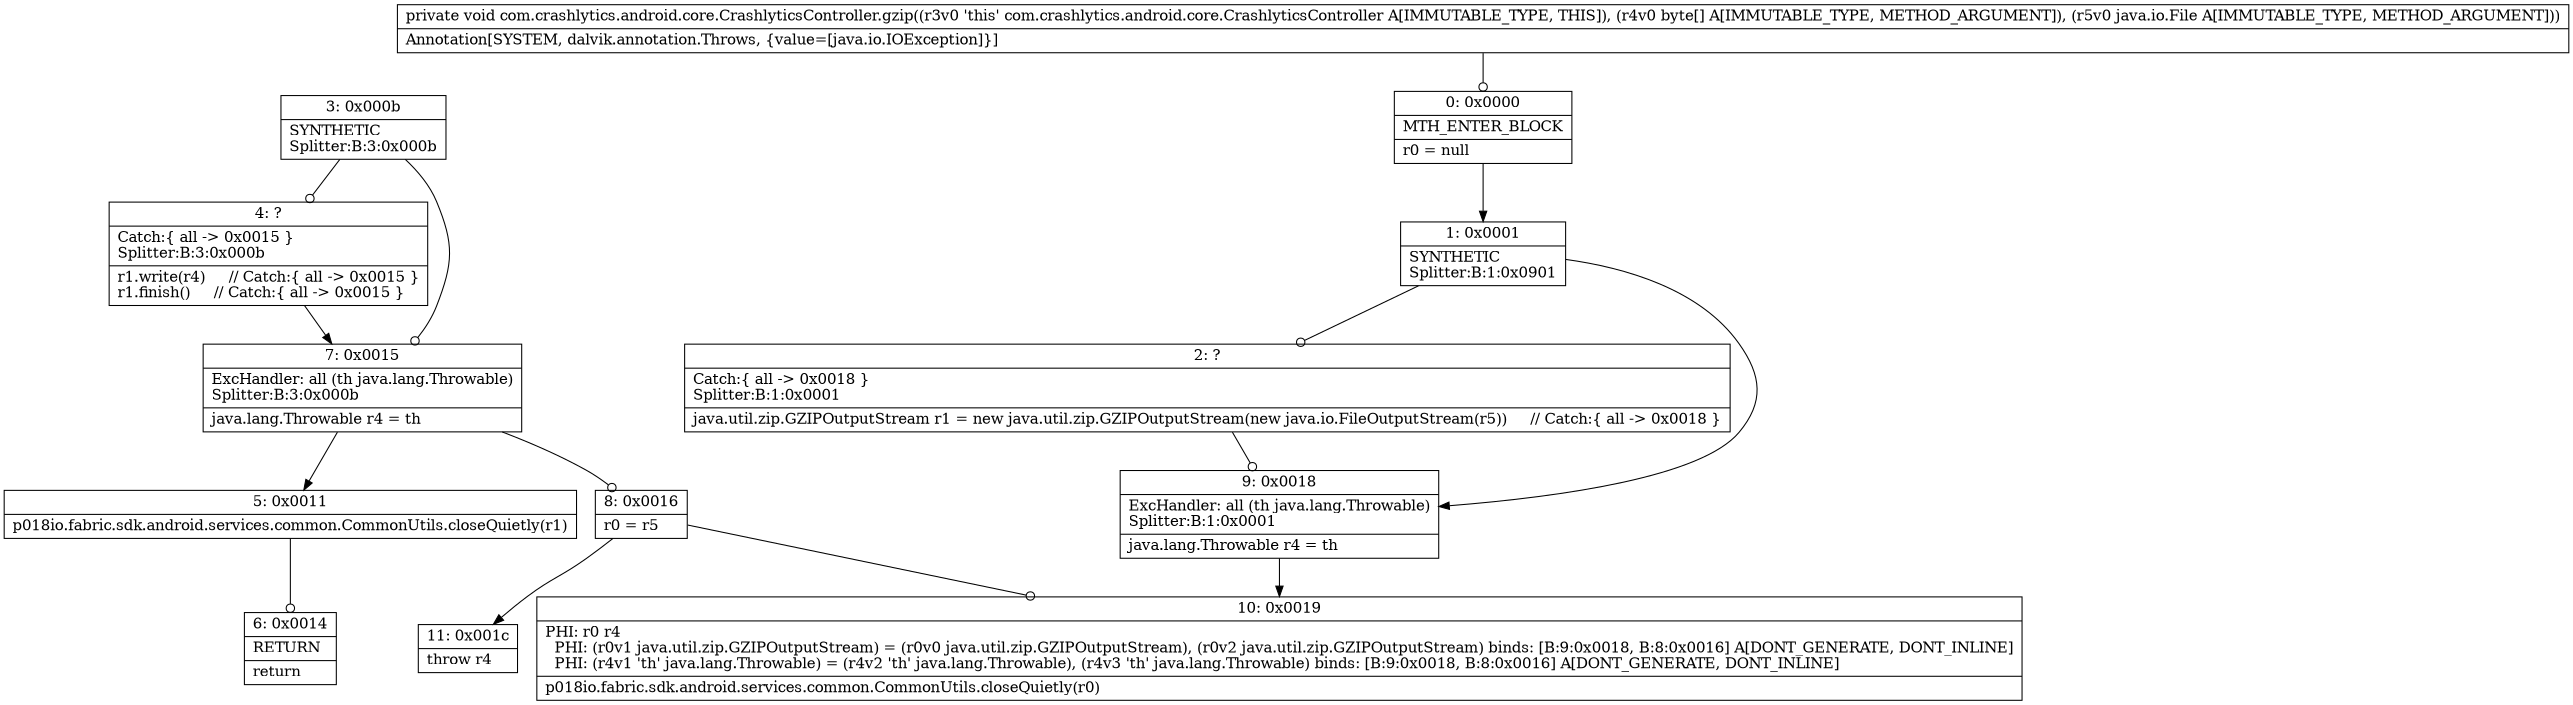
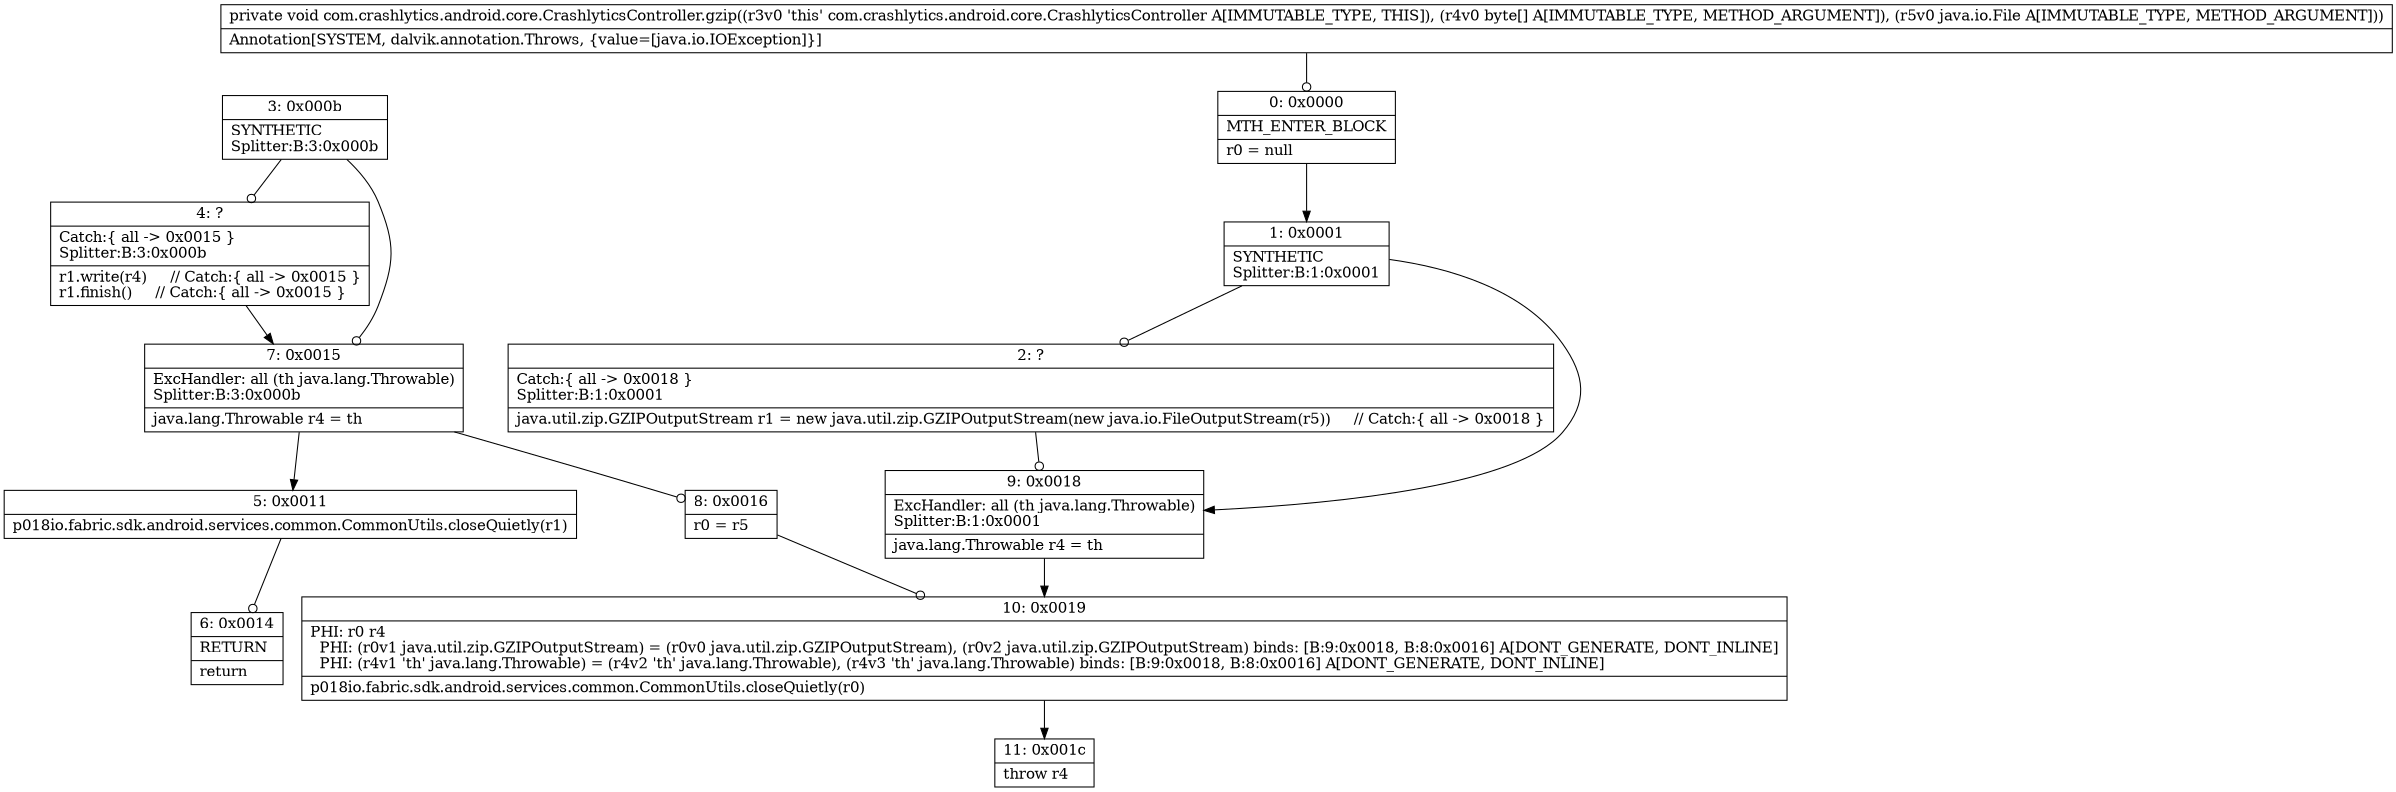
node "1: 0x0001": text "Splitter:B:1:0x0901" -> "Splitter:B:1:0x0001"
edge "8: 0x0016" -> "11: 0x001c": now "10: 0x0019" -> "11: 0x001c"
